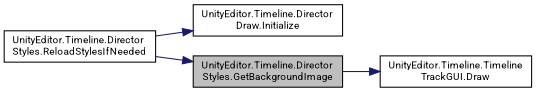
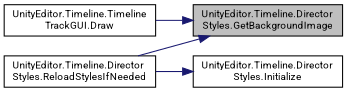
node "UnityEditor.Timeline.Director Draw.Initialize": label "UnityEditor.Timeline.Director Draw.Initialize" -> "UnityEditor.Timeline.Director Styles.Initialize"
edge "UnityEditor.Timeline.Director Styles.GetBackgroundImage" -> "UnityEditor.Timeline.Timeline TrackGUI.Draw": reversed
